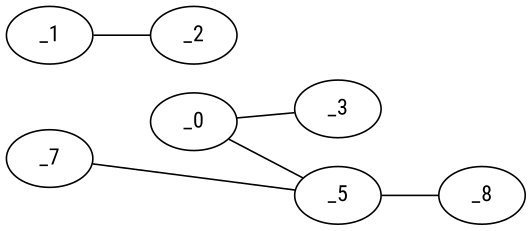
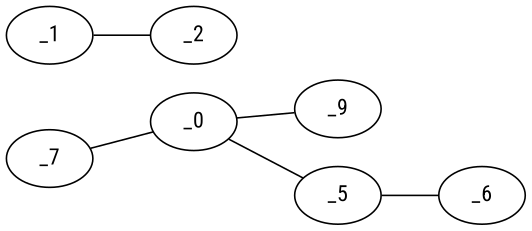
node "_3": label "_3" -> "_9"
edge "_7" -- "_5": now "_7" -- "_0"
node "_8": label "_8" -> "_6"
